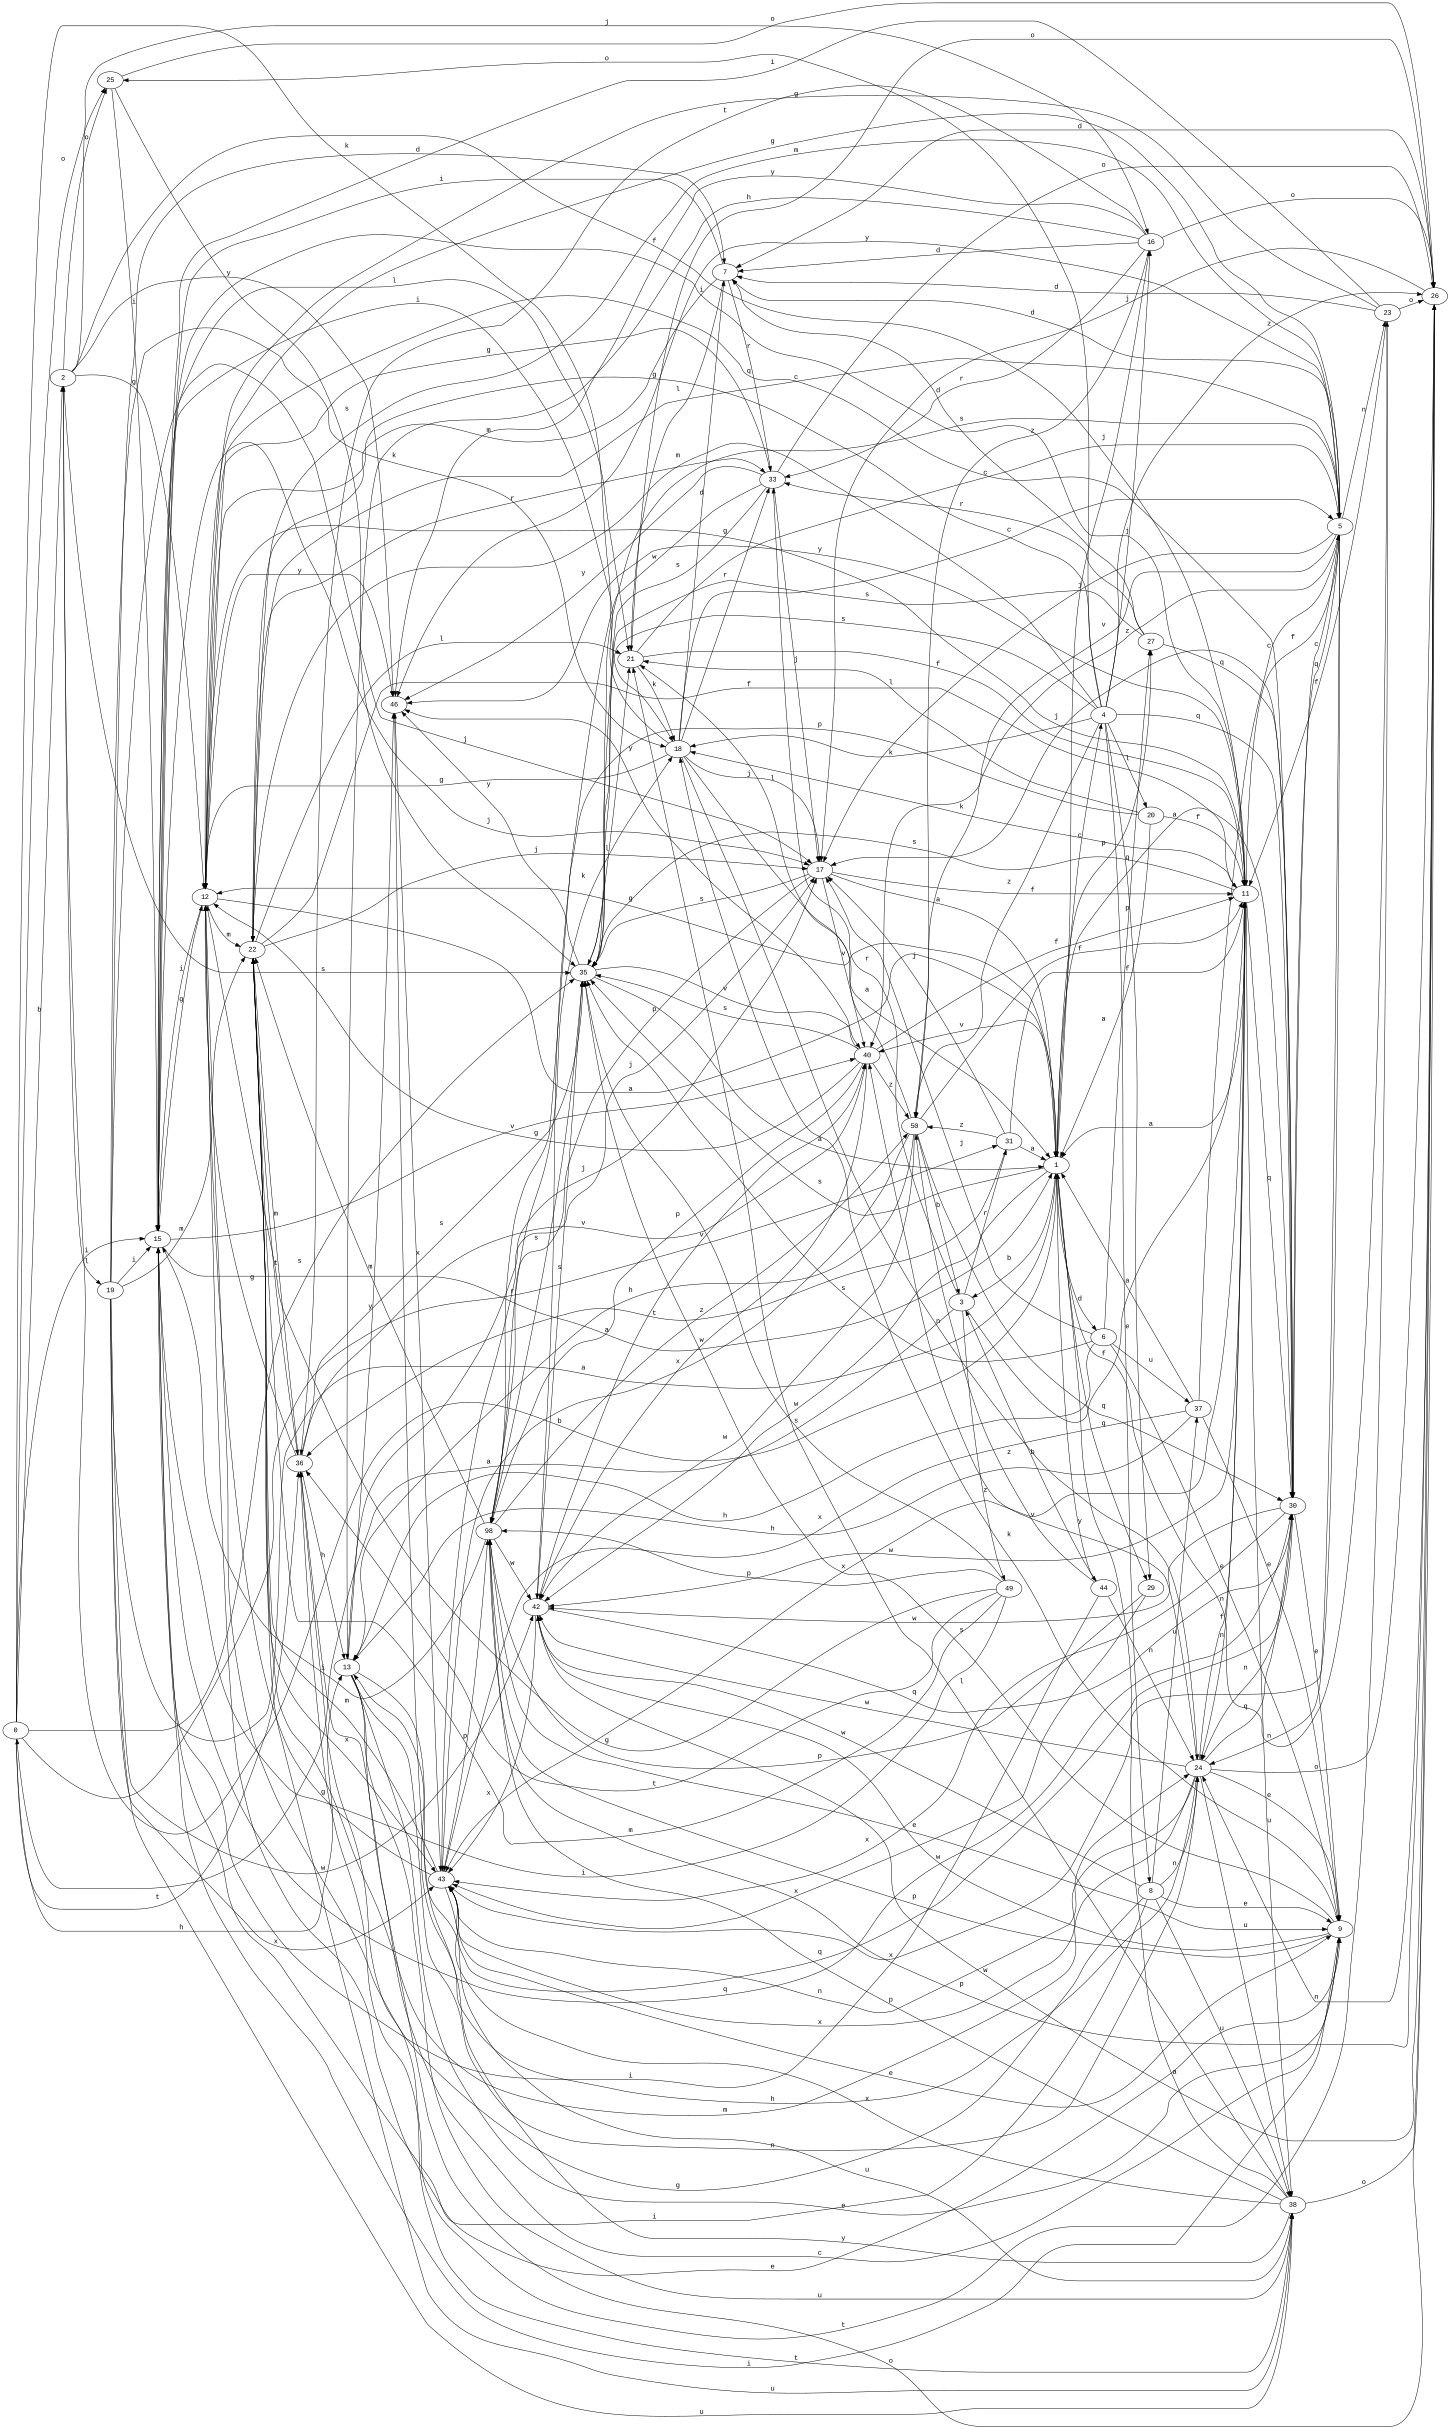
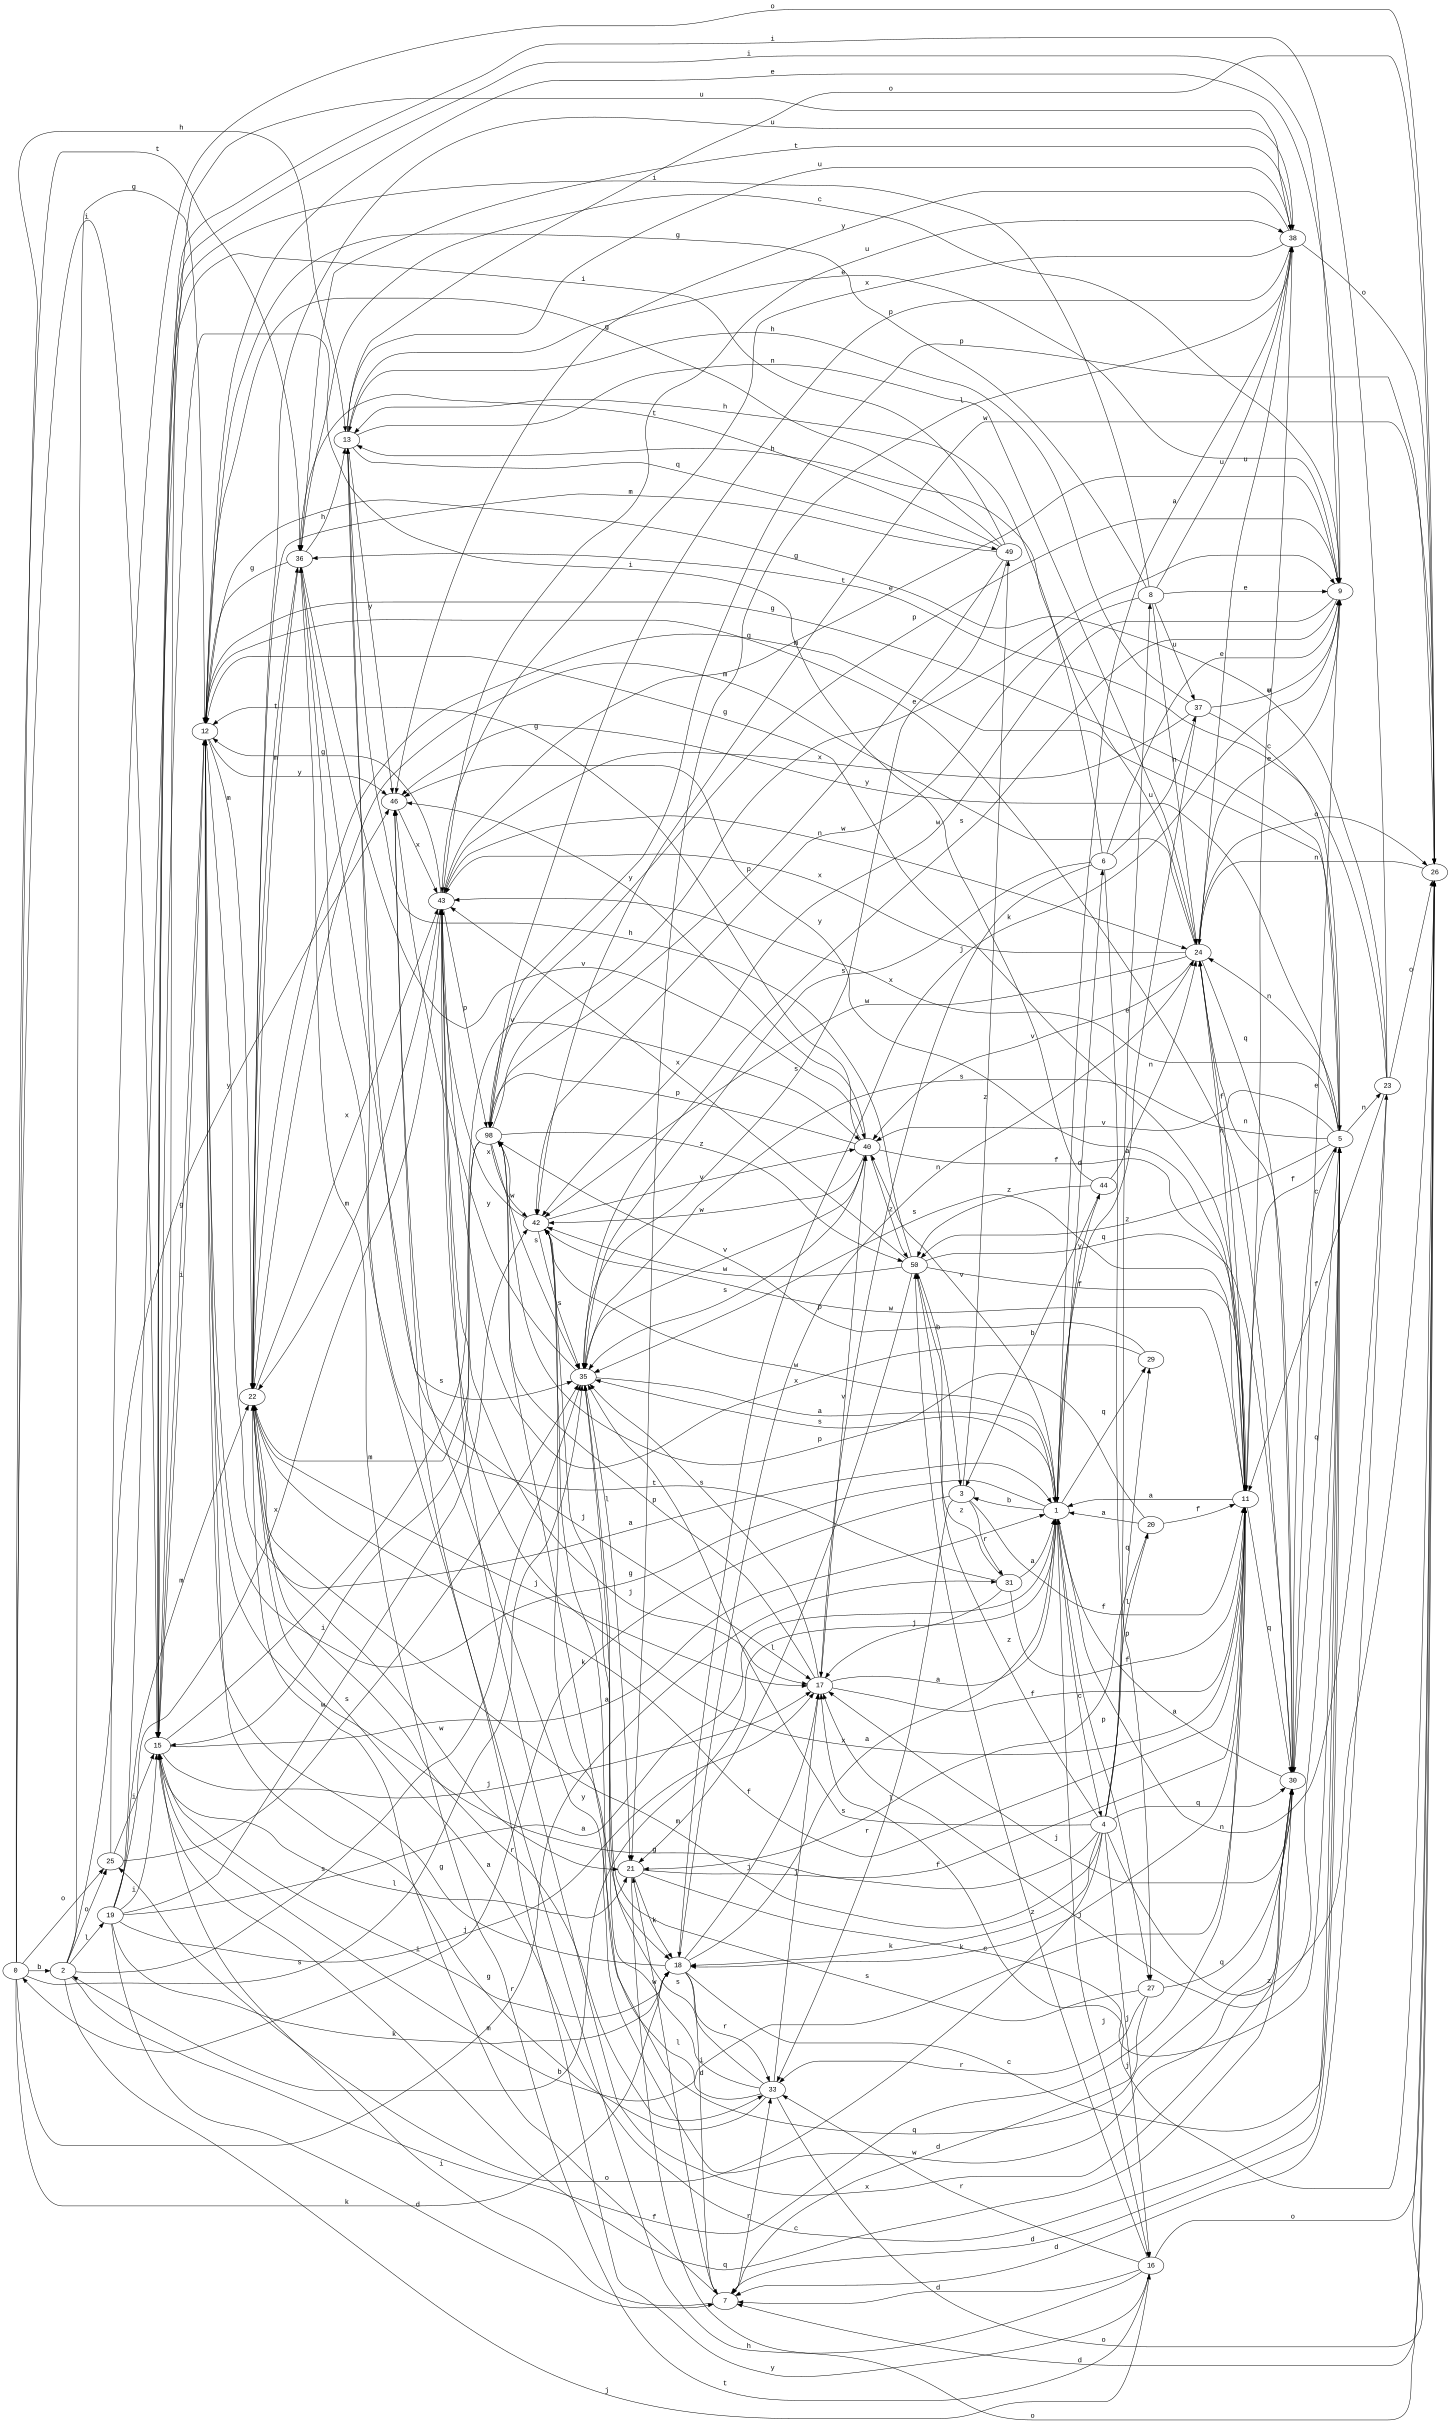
edge "22" -> "21": label "l" -> "w"
edge "13" -> "30": now "13" -> "49"
